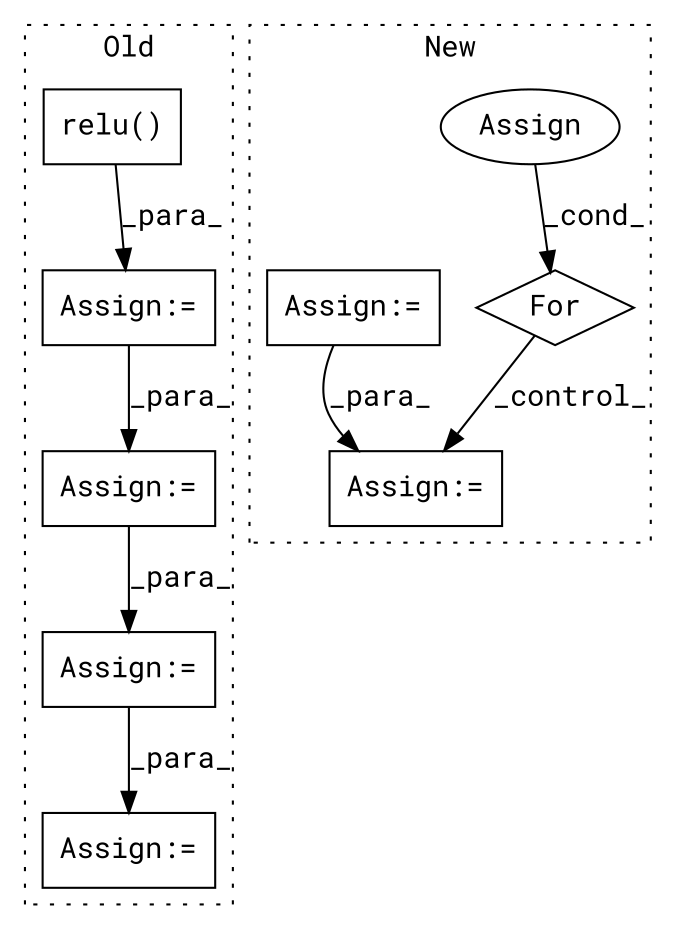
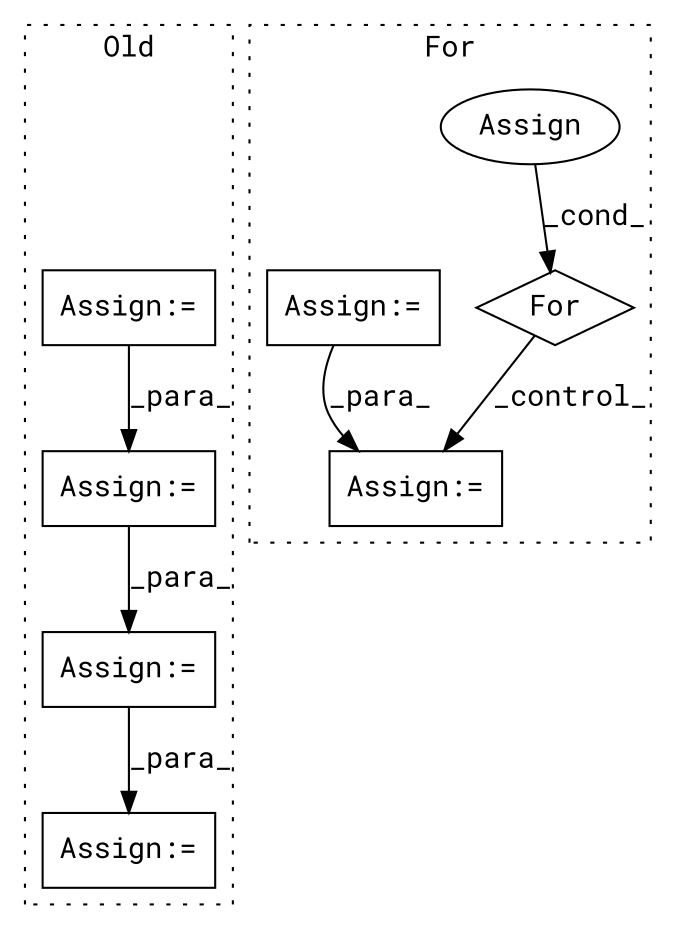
cluster "New": label "New" -> "For"
node "relu()": removed
